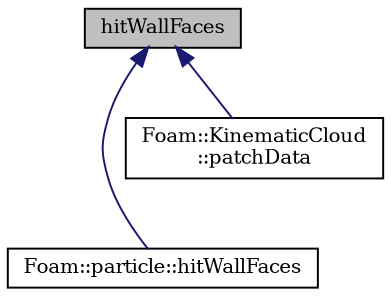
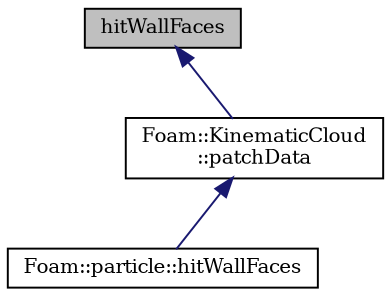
edge "Foam::particle::hitWallFaces" -> "hitWallFaces": now "Foam::particle::hitWallFaces" -> "Foam::KinematicCloud ::patchData"
